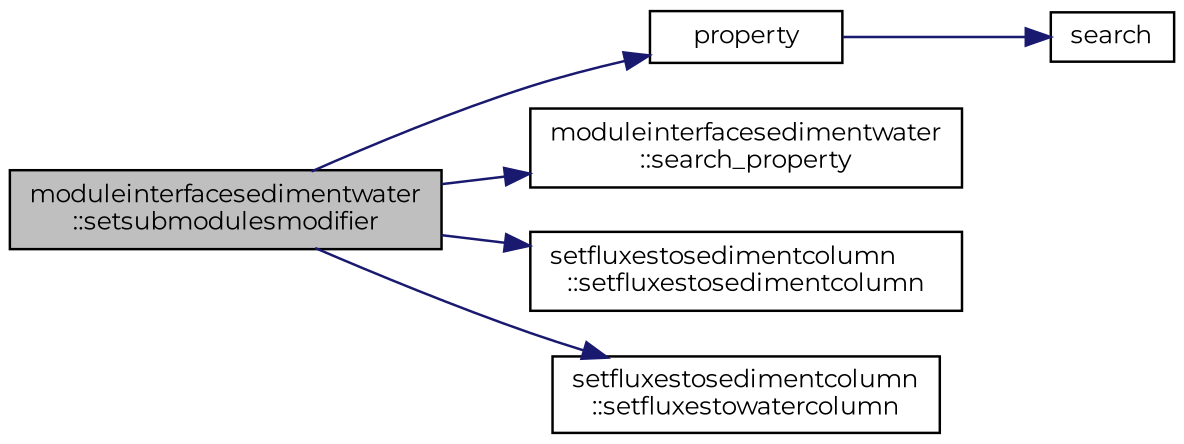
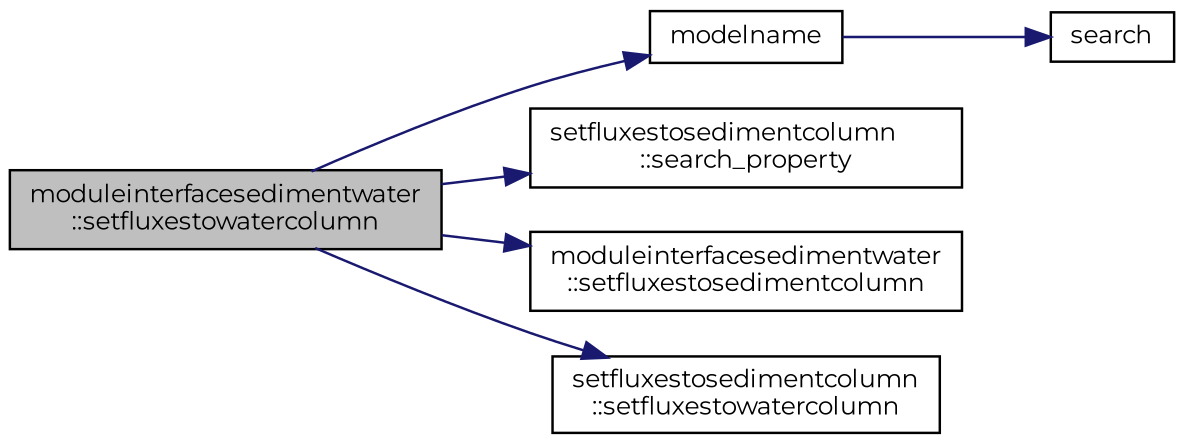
node "property": label "property" -> "modelname"
node "moduleinterfacesedimentwater ::search_property": label "moduleinterfacesedimentwater ::search_property" -> "setfluxestosedimentcolumn ::search_property"
node "moduleinterfacesedimentwater ::setsubmodulesmodifier": label "moduleinterfacesedimentwater ::setsubmodulesmodifier" -> "moduleinterfacesedimentwater ::setfluxestowatercolumn"
node "setfluxestosedimentcolumn ::setfluxestosedimentcolumn": label "setfluxestosedimentcolumn ::setfluxestosedimentcolumn" -> "moduleinterfacesedimentwater ::setfluxestosedimentcolumn"
